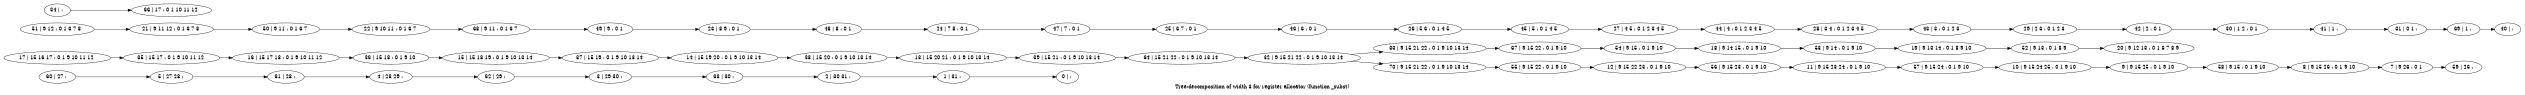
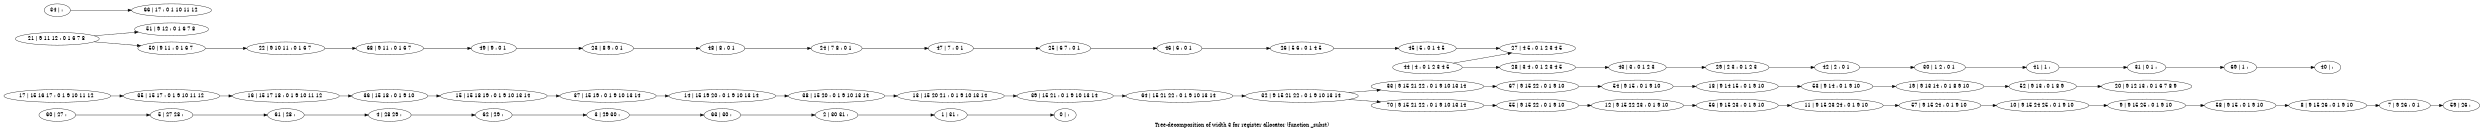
edge "51 | 9 12 : 0 1 6 7 8" -> "21 | 9 11 12 : 0 1 6 7 8": reversed
edge "27 | 4 5 : 0 1 2 3 4 5" -> "44 | 4 : 0 1 2 3 4 5": reversed
